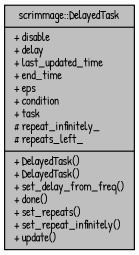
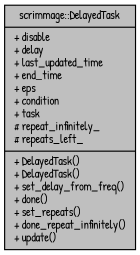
node "scrimmage::DelayedTask": text "+ set_repeat_infinitely()" -> "+ done_repeat_infinitely()"
